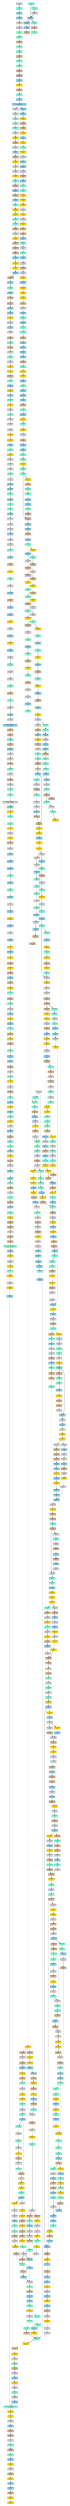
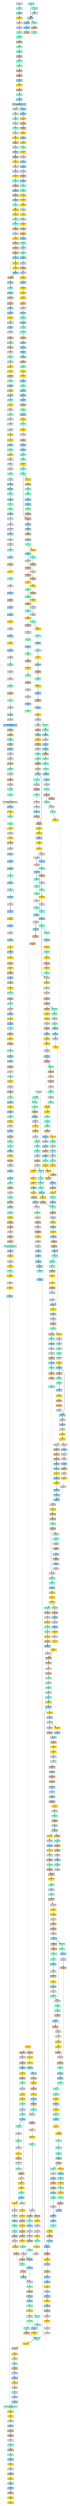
node "0x00424c96 pushl": fillcolor skyblue -> gold
